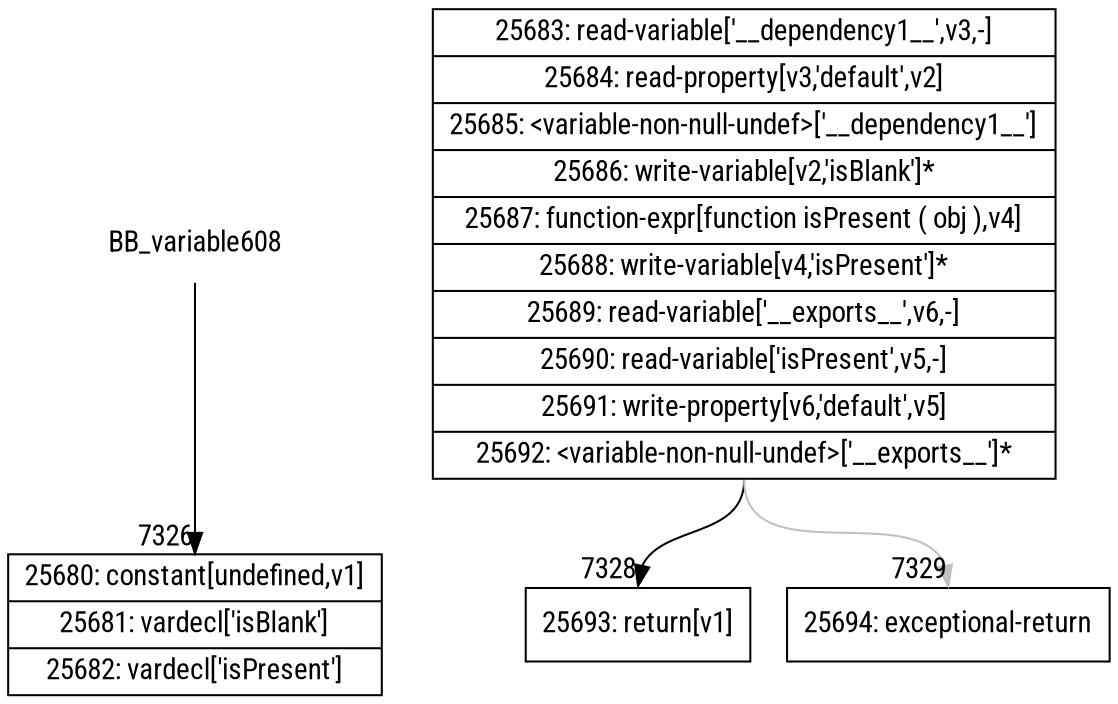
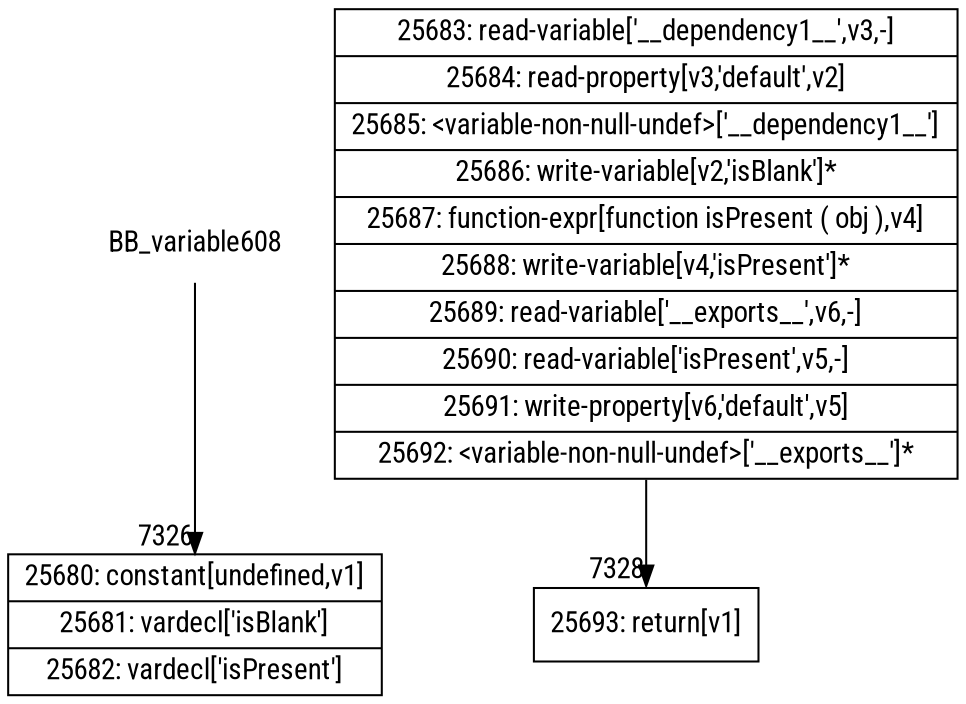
node "25694: exceptional-return": removed
